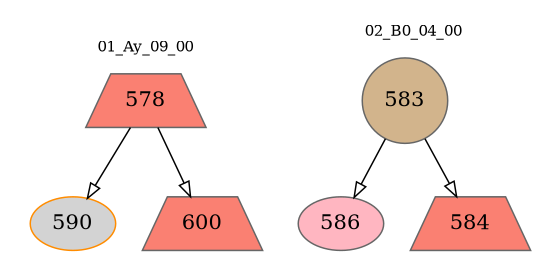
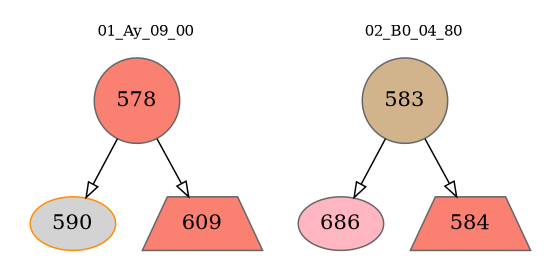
cluster "02_B0_04_00": label "02_B0_04_00" -> "02_B0_04_80"
node "578": shape trapezium -> circle
node "600": label "600" -> "609"
node "586": label "586" -> "686"
